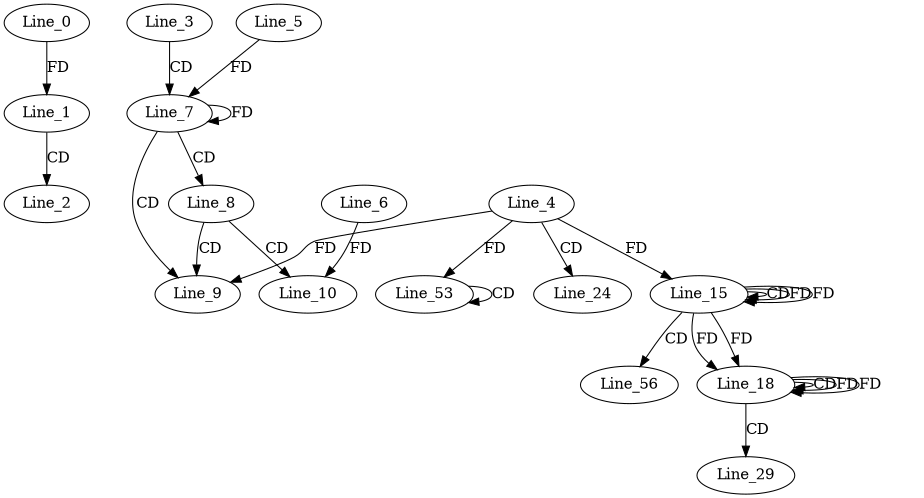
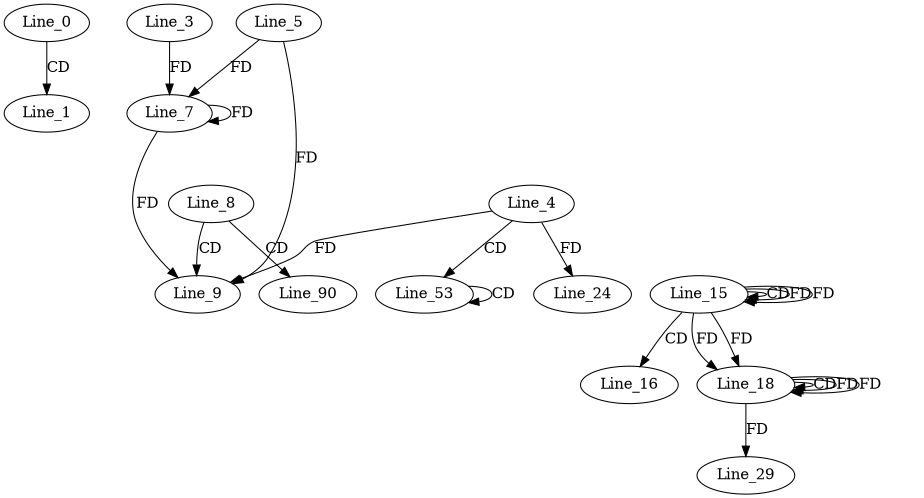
edge "Line_0" -> "Line_1": label "FD" -> "CD"
edge "Line_3" -> "Line_7": label "CD" -> "FD"
edge "Line_7" -> "Line_8": removed, label "CD"
edge "Line_5" -> "Line_9": added, label "FD"
node "Line_2": removed
edge "Line_7" -> "Line_9": label "CD" -> "FD"
node "Line_6": removed
edge "Line_4" -> "Line_15": removed, label "FD"
edge "Line_4" -> "Line_53": label "FD" -> "CD"
edge "Line_4" -> "Line_24": label "CD" -> "FD"
node "Line_10": label "Line_10" -> "Line_90"
node "Line_56": label "Line_56" -> "Line_16"
edge "Line_18" -> "Line_29": label "CD" -> "FD"
